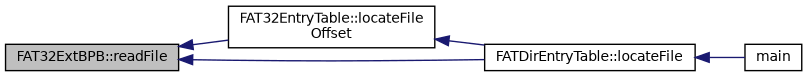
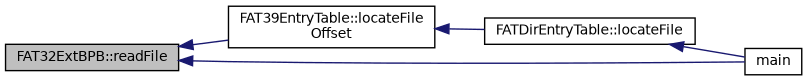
node "FAT32EntryTable::locateFile Offset": label "FAT32EntryTable::locateFile Offset" -> "FAT39EntryTable::locateFile Offset"
edge "FATDirEntryTable::locateFile" -> "FAT32ExtBPB::readFile": now "main" -> "FAT32ExtBPB::readFile"
